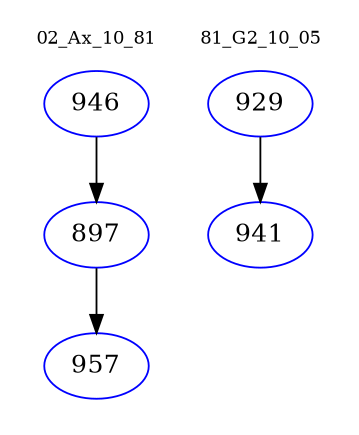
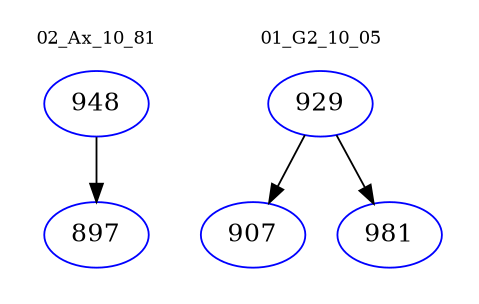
cluster "81_G2_10_05": label "81_G2_10_05" -> "01_G2_10_05"
node "946": label "946" -> "948"
node "907": added
node "941": label "941" -> "981"
node "957": removed
